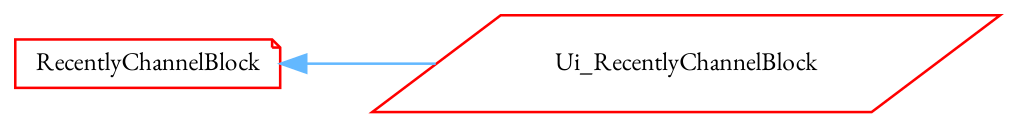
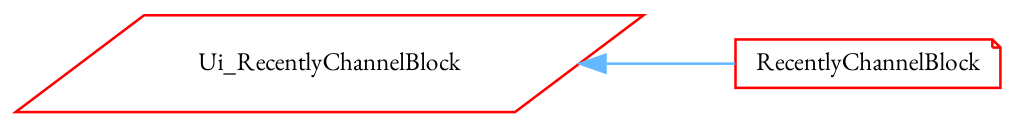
edge "Ui_RecentlyChannelBlock" -> "RecentlyChannelBlock": reversed
